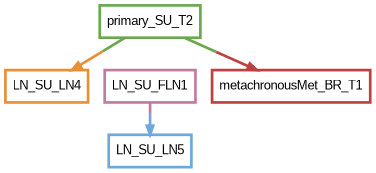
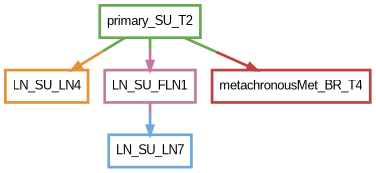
edge "primary_SU_T2" -> "LN_SU_FLN1": added
node "metachronousMet_BR_T1": label "metachronousMet_BR_T1" -> "metachronousMet_BR_T4"
node "LN_SU_LN5": label "LN_SU_LN5" -> "LN_SU_LN7"
